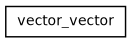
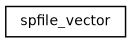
node "vector_vector": label "vector_vector" -> "spfile_vector"
